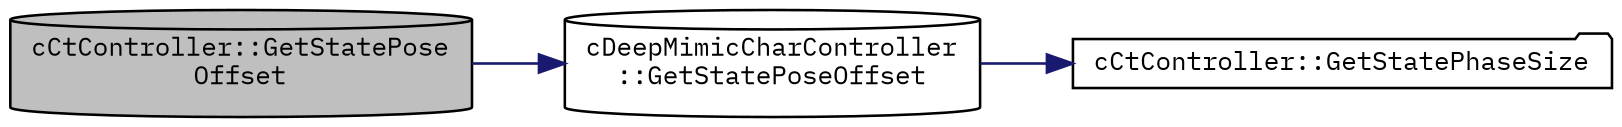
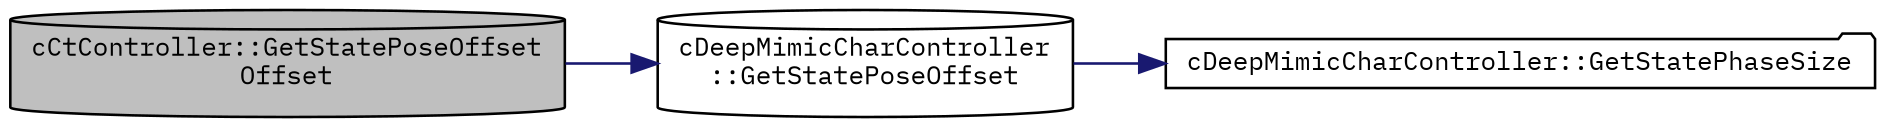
node "cCtController::GetStatePose Offset": label "cCtController::GetStatePose Offset" -> "cCtController::GetStatePoseOffset Offset"
node "cCtController::GetStatePhaseSize": label "cCtController::GetStatePhaseSize" -> "cDeepMimicCharController::GetStatePhaseSize"
